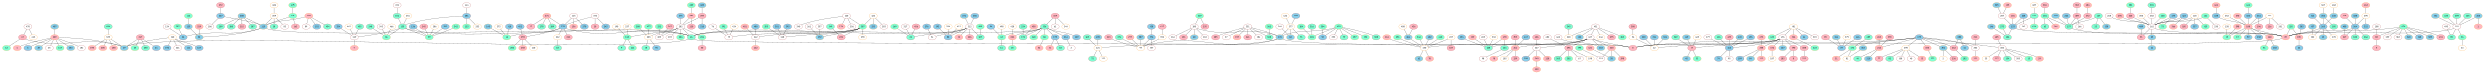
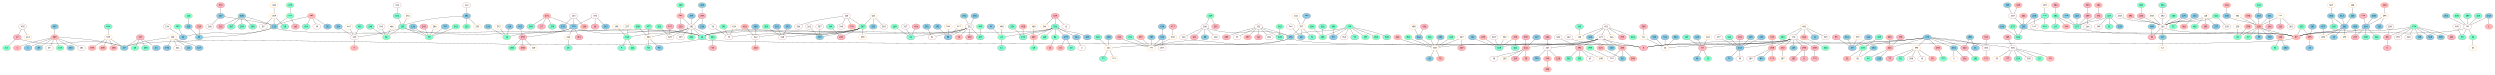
node "399": added
node "11": fillcolor skyblue -> white
edge "164" -- "98": now "341" -- "98"
node "189": fillcolor skyblue -> white
